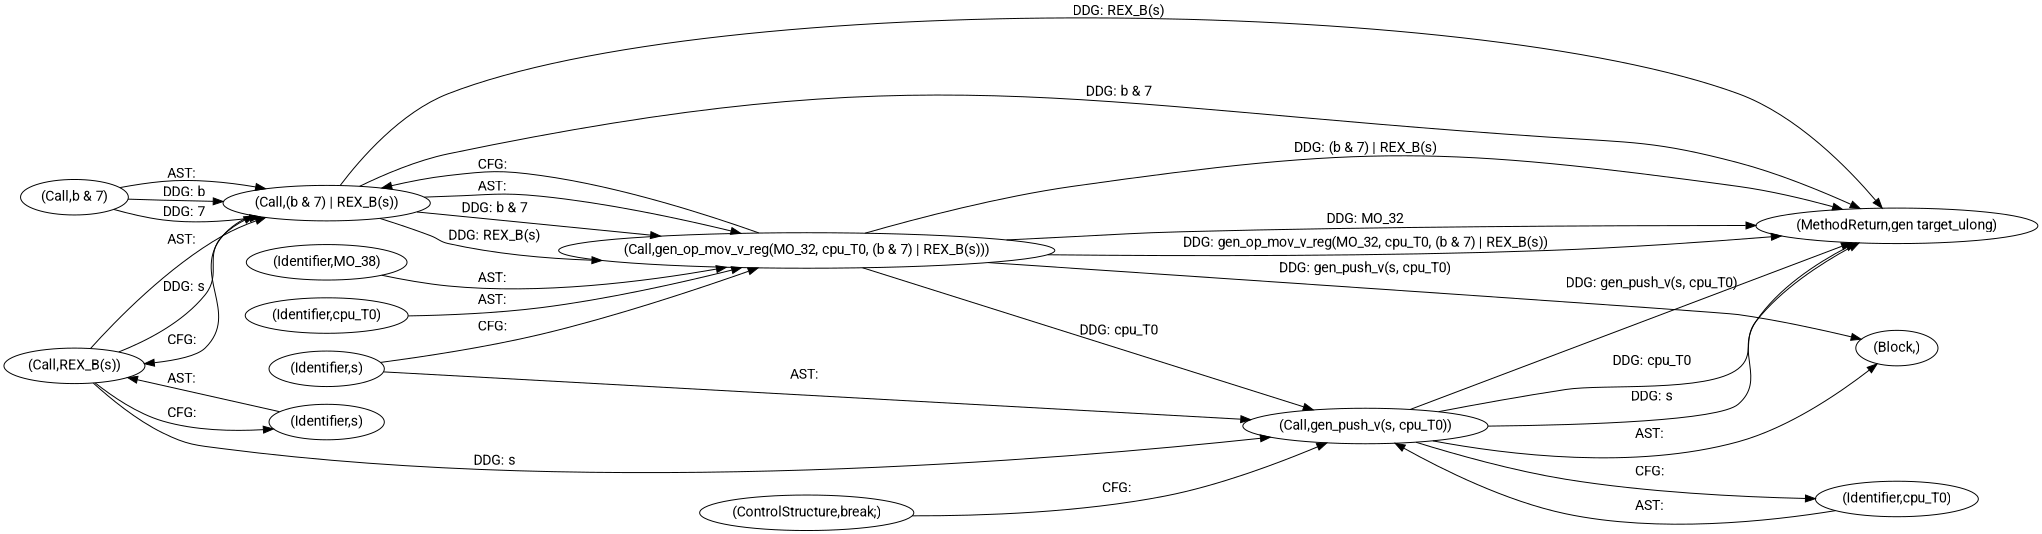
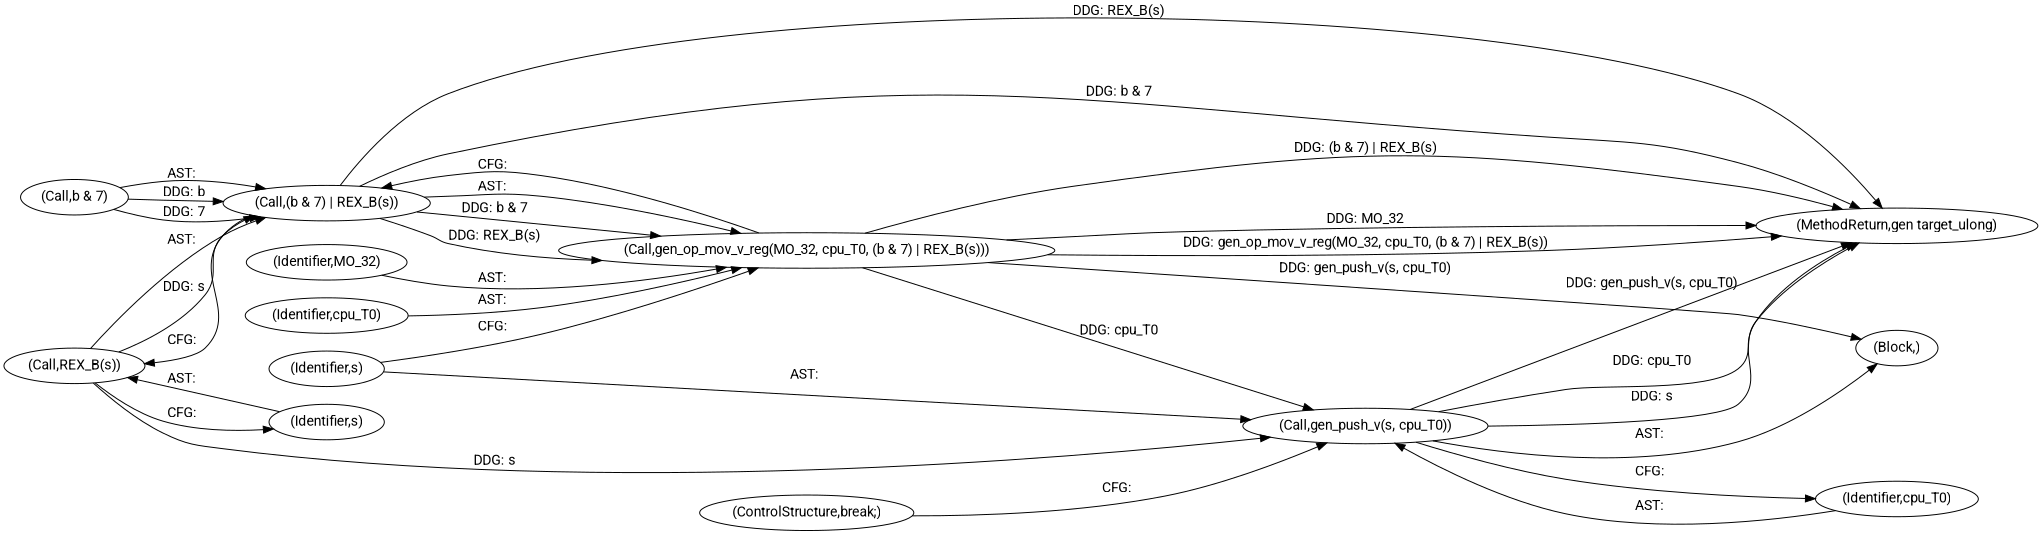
node "(Identifier,MO_38)": label "(Identifier,MO_38)" -> "(Identifier,MO_32)"
